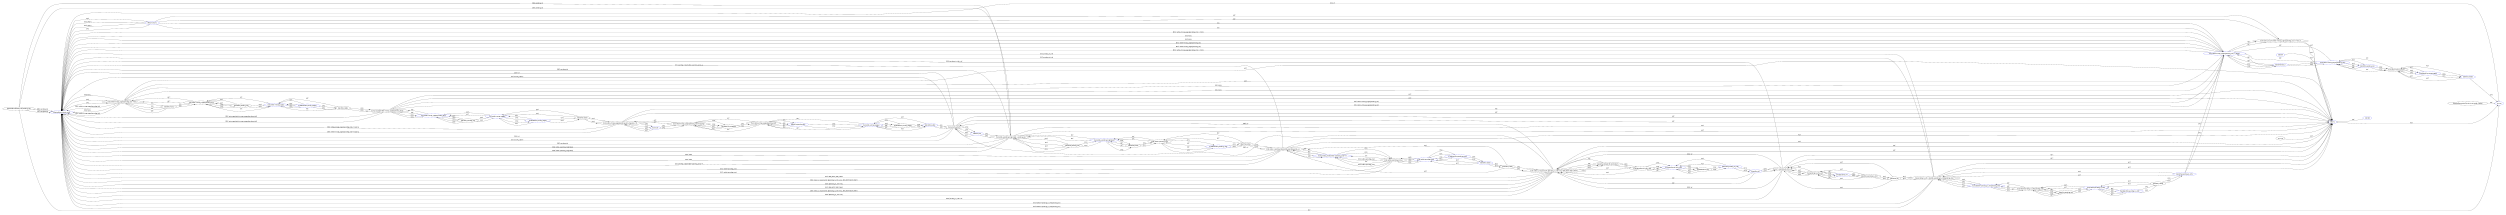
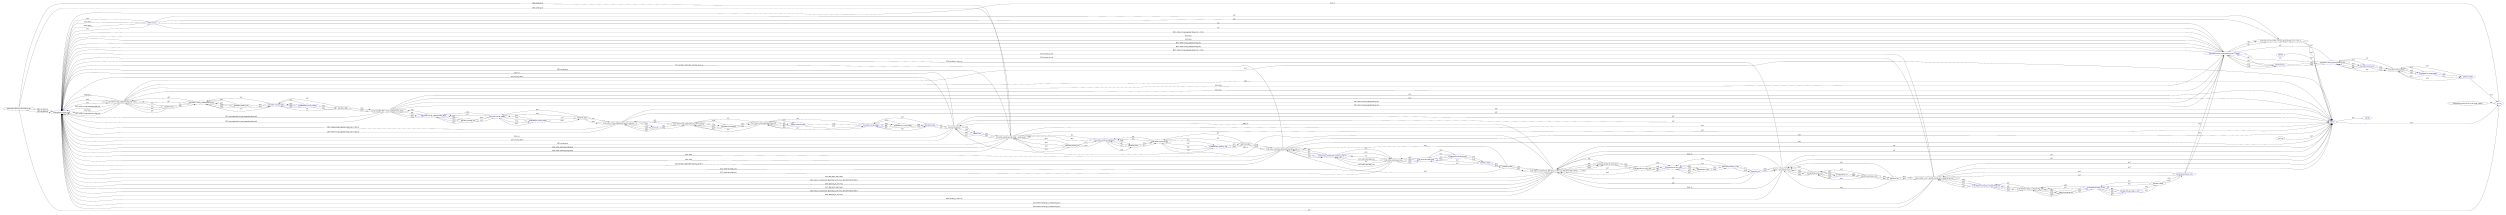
edge "1000105" -> "(Block,)": reversed
